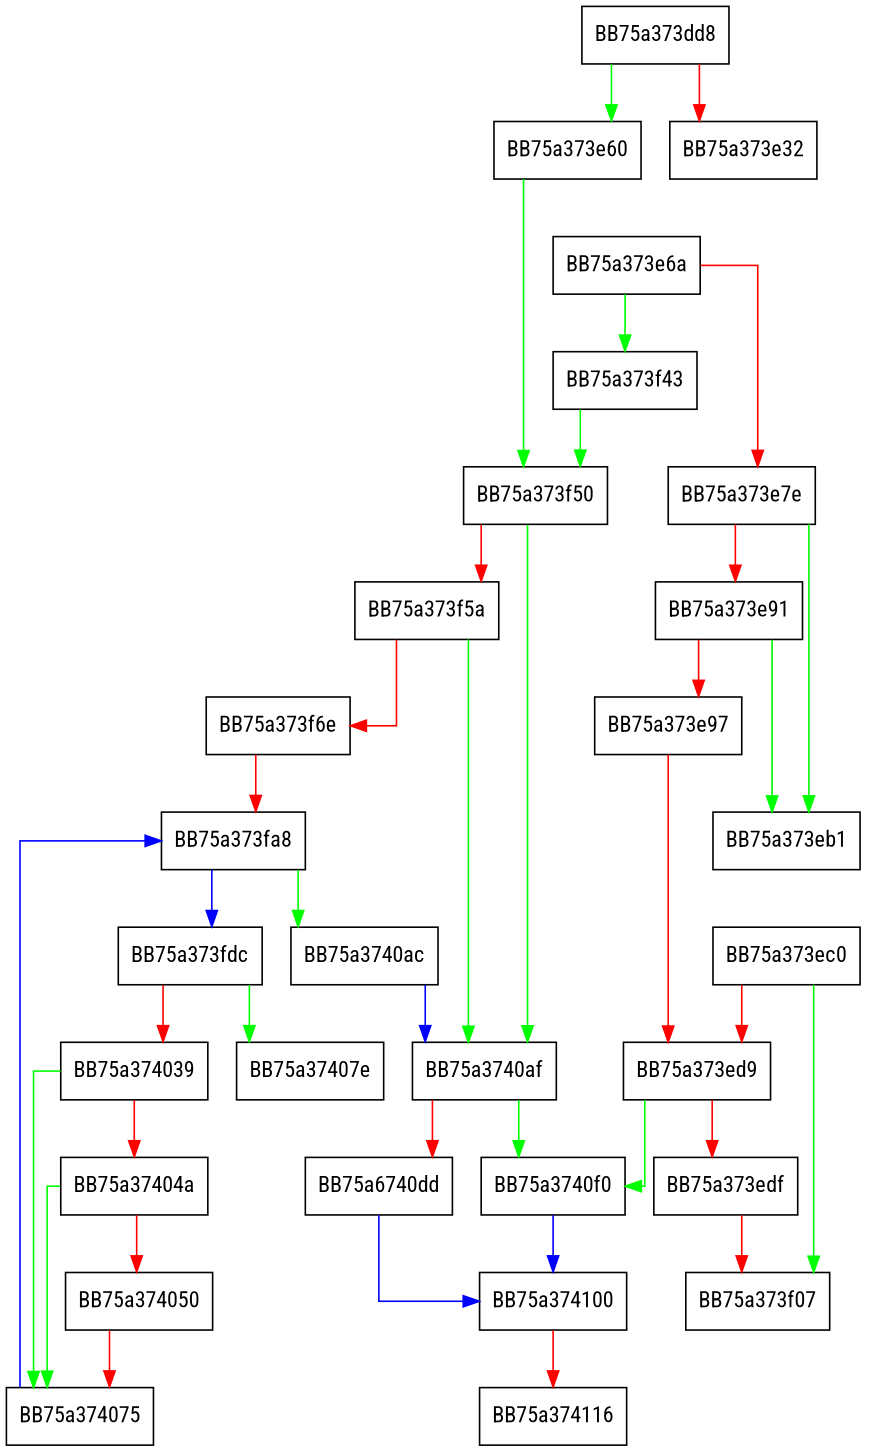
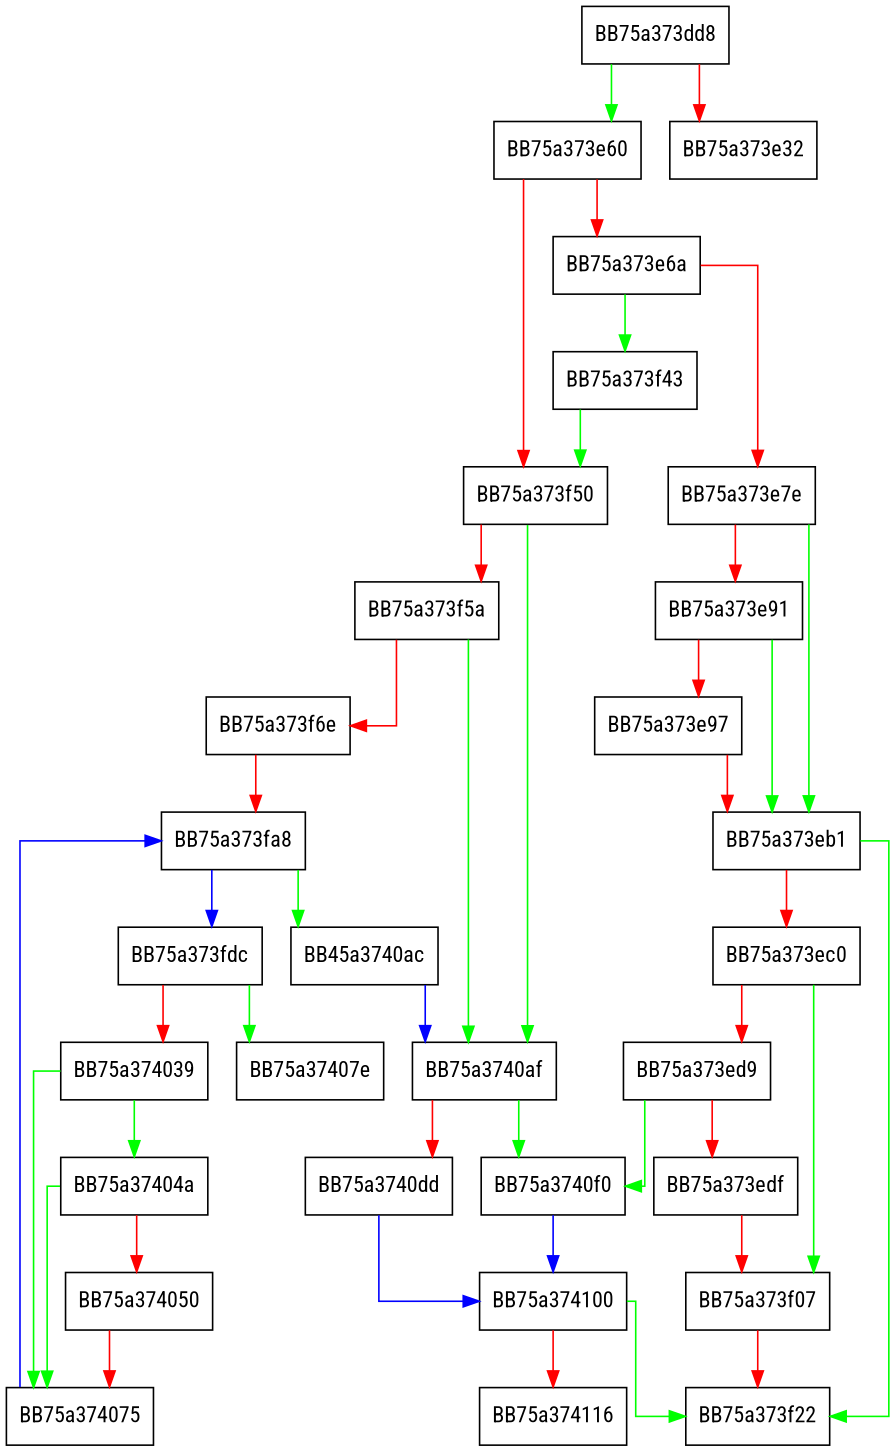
edge "BB75a373e60" -> "BB75a373e6a": added
edge "BB75a373e60" -> "BB75a373f50": color green -> red
edge "BB75a373e97" -> "BB75a373ed9": now "BB75a373e97" -> "BB75a373eb1"
edge "BB75a373eb1" -> "BB75a373ec0": added
node "BB75a3740ac": label "BB75a3740ac" -> "BB45a3740ac"
edge "BB75a374039" -> "BB75a37404a": color red -> green
node "BB75a6740dd": label "BB75a6740dd" -> "BB75a3740dd"
node "BB75a373f22": added
